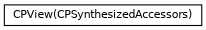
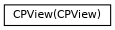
node "CPView(CPSynthesizedAccessors)": label "CPView(CPSynthesizedAccessors)" -> "CPView(CPView)"
